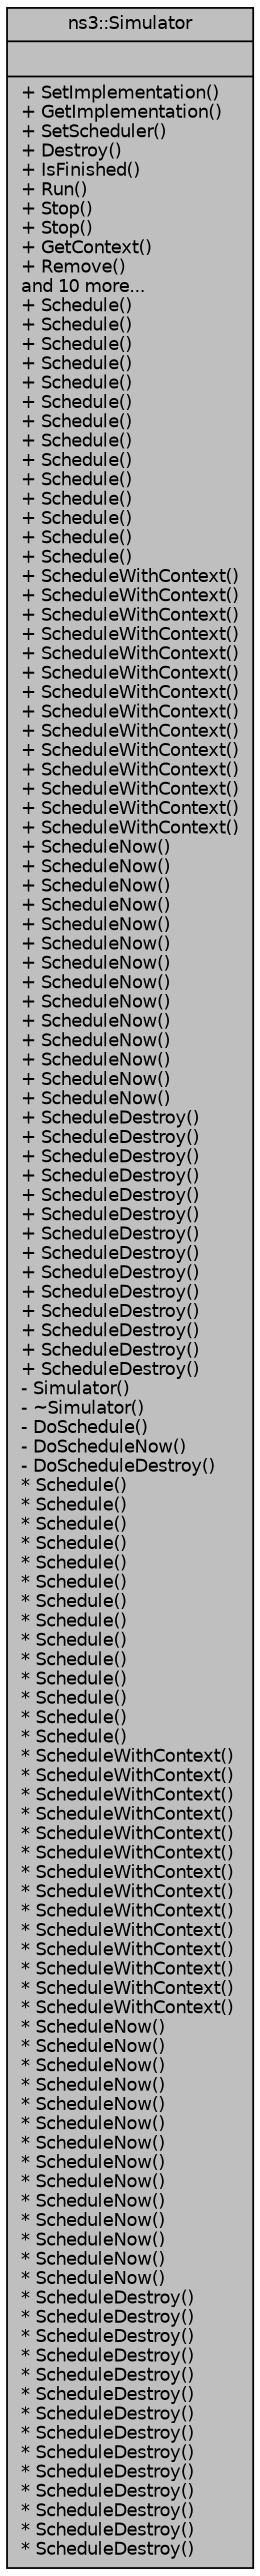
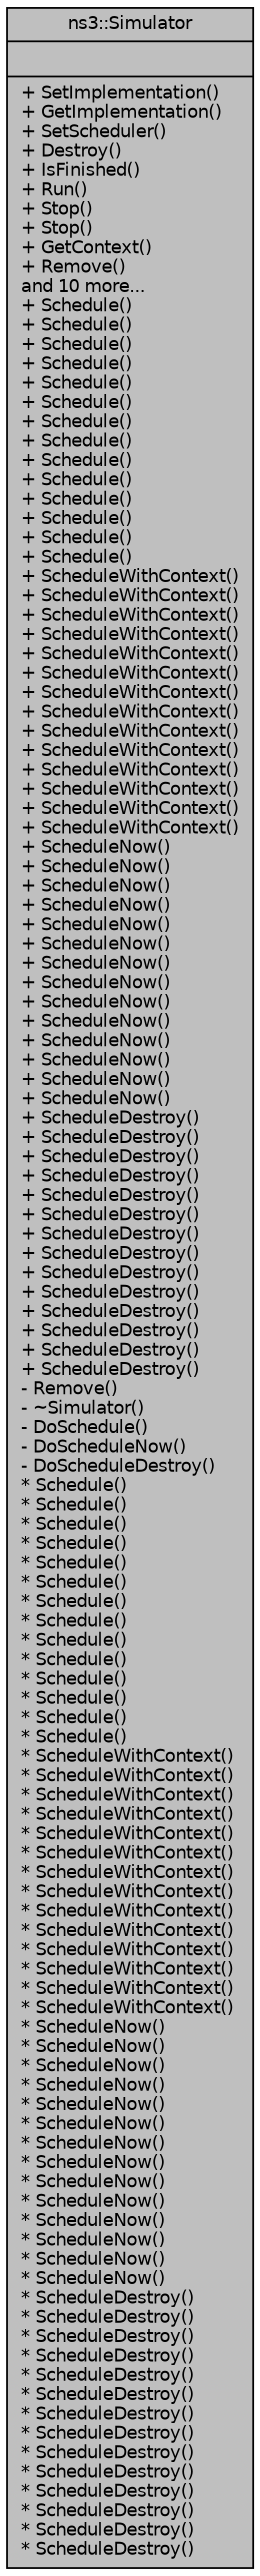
node "ns3::Simulator": text "- Simulator()" -> "- Remove()"
